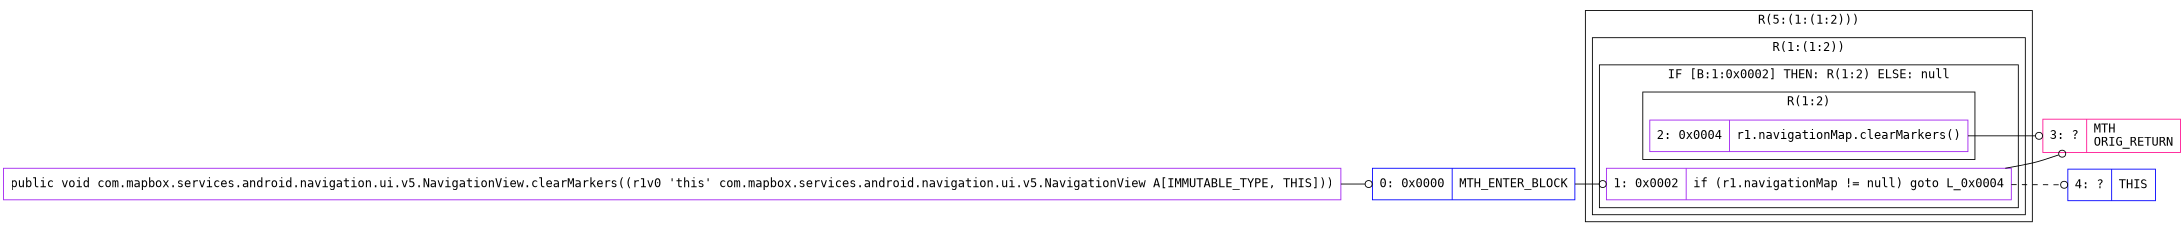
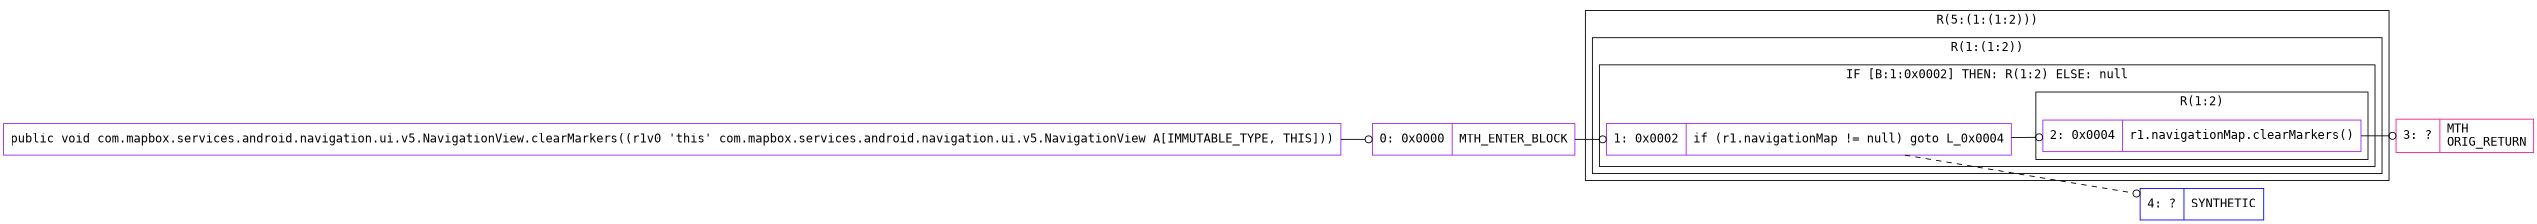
edge "1: 0x0002" -> "3: ?": now "1: 0x0002" -> "2: 0x0004"
node "0: 0x0000": color blue -> purple
node "4: ?": text "THIS" -> "SYNTHETIC"
